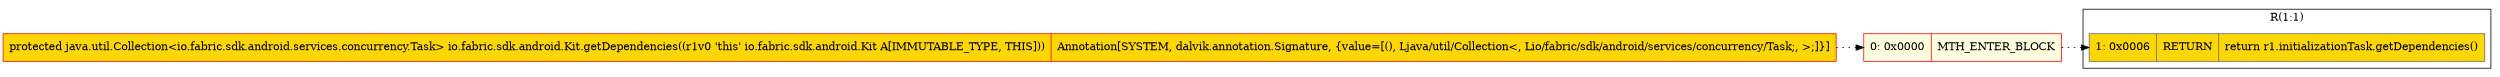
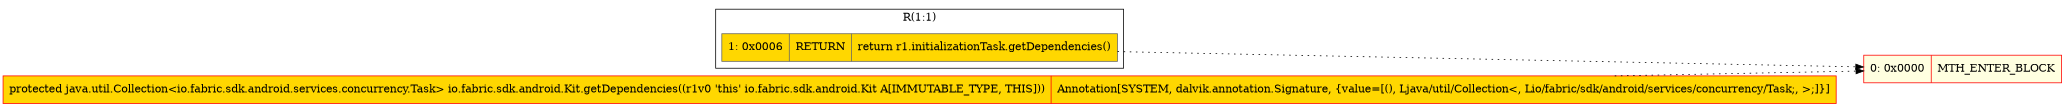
edge "0: 0x0000" -> "1: 0x0006": reversed
